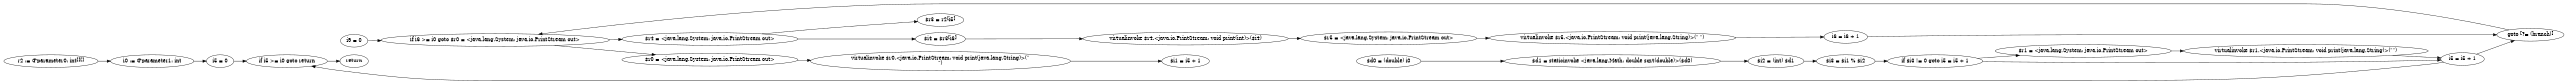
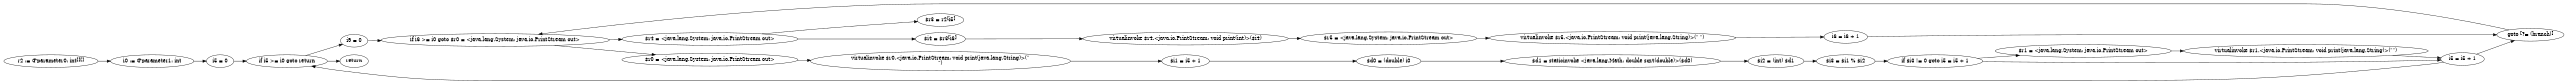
edge "if i5 >= i0 goto return" -> "i9 = 0": added
edge "$i1 = i5 + 1" -> "$d0 = (double) i0": added
